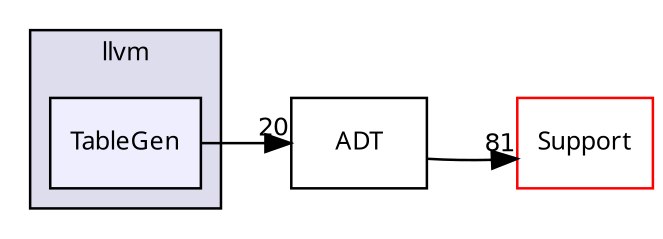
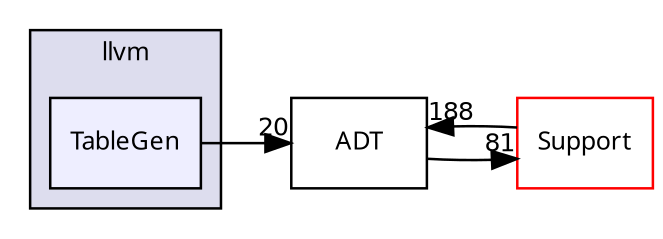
edge "Support" -> "ADT": added
